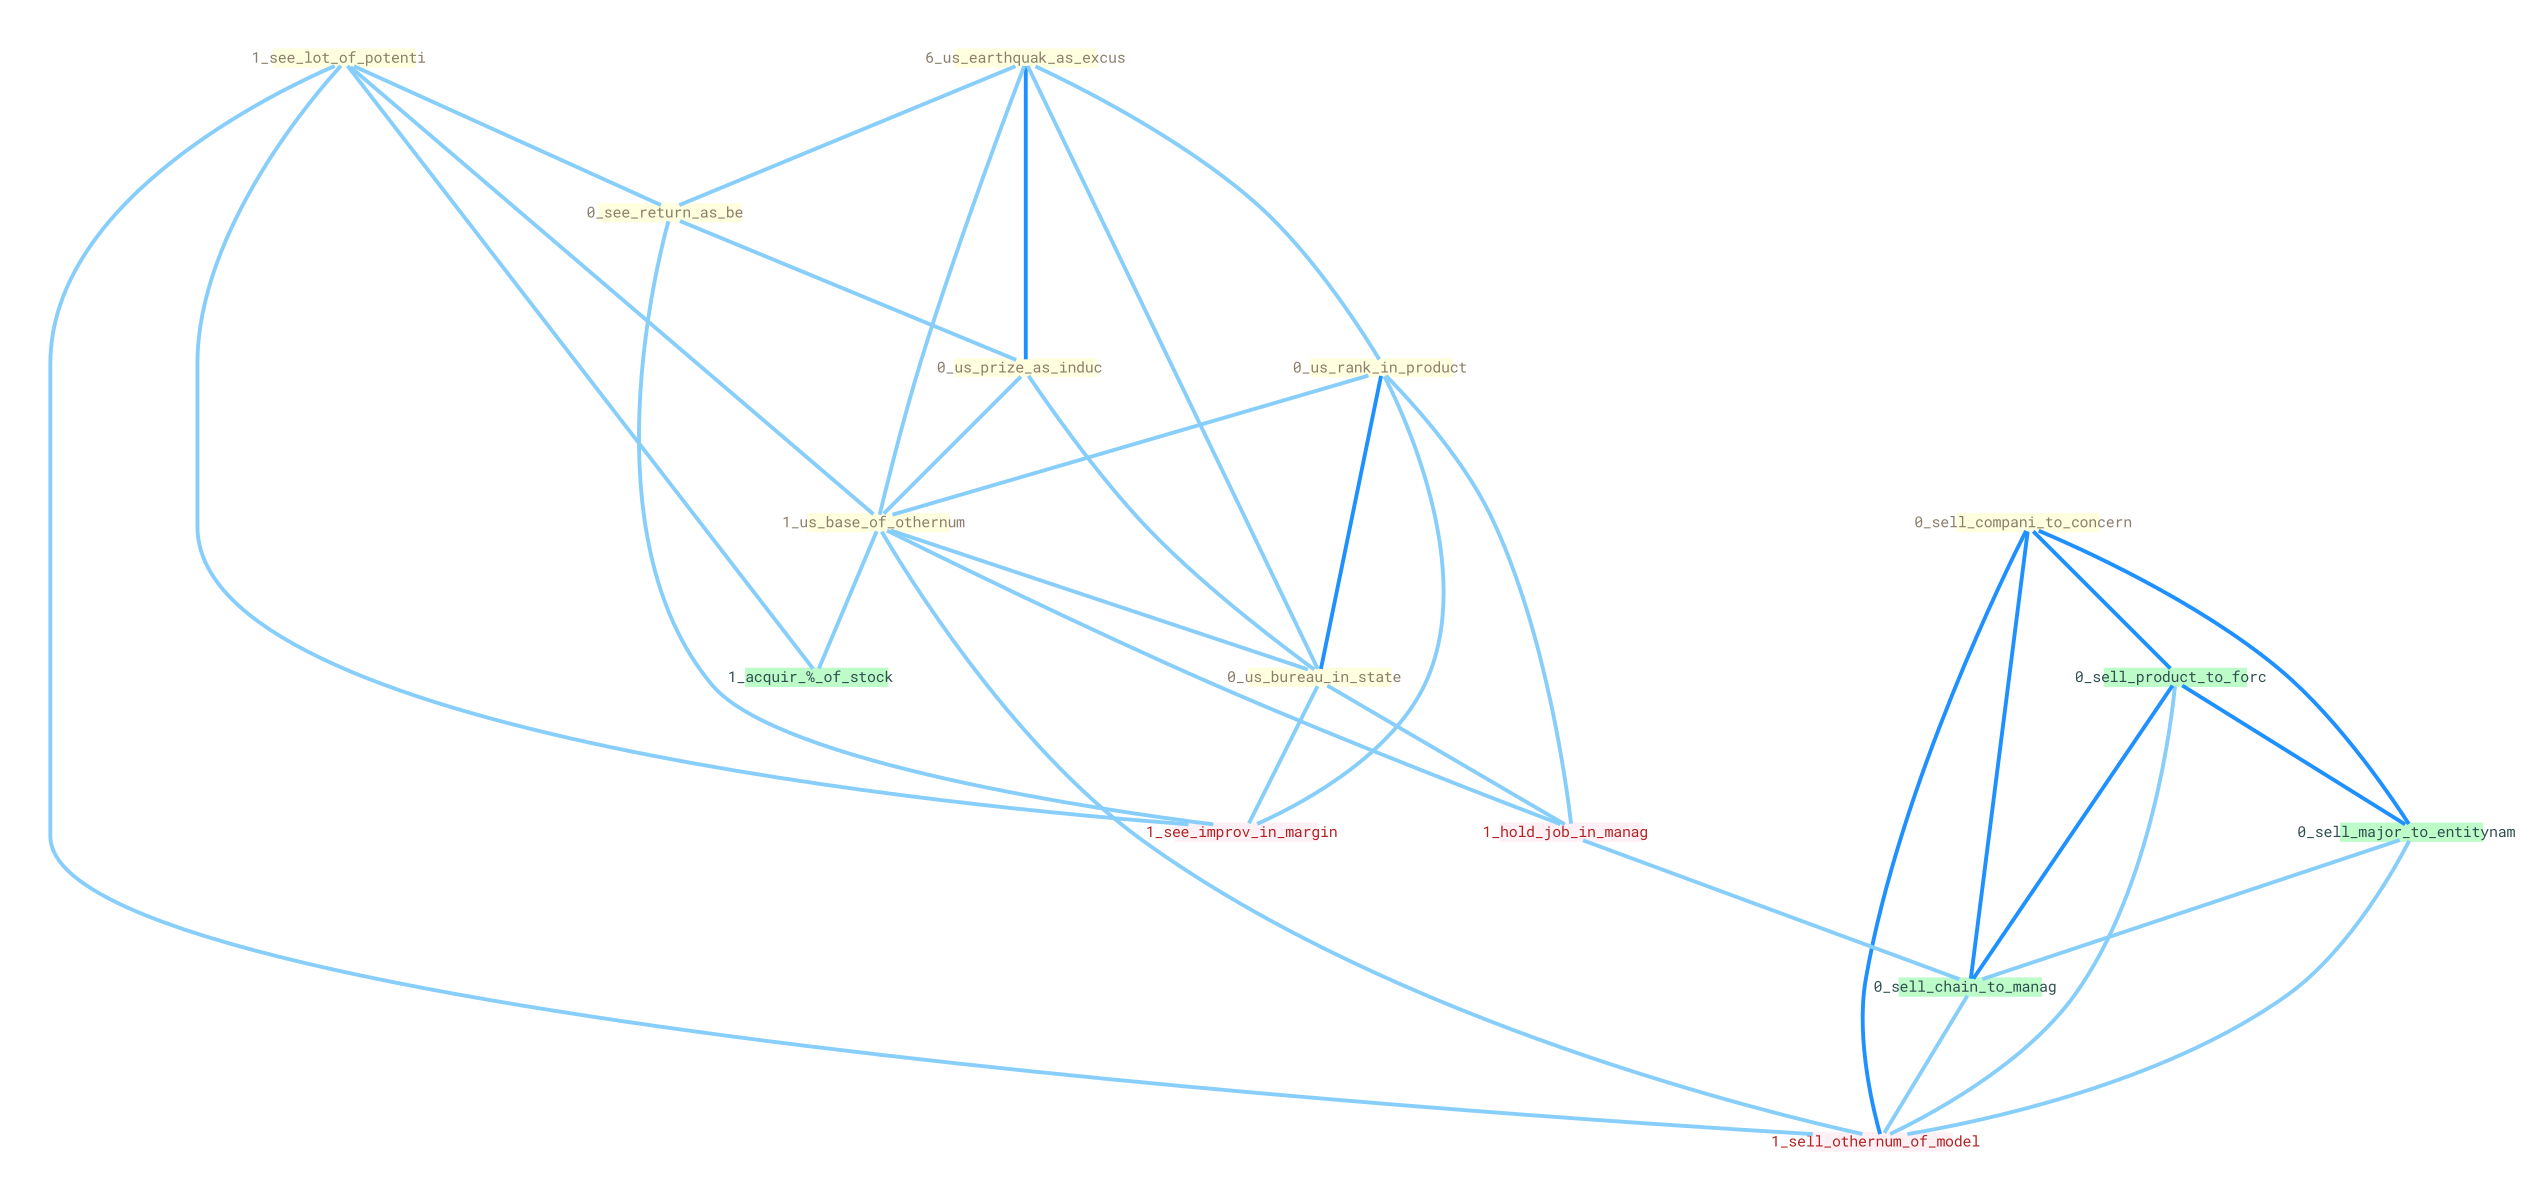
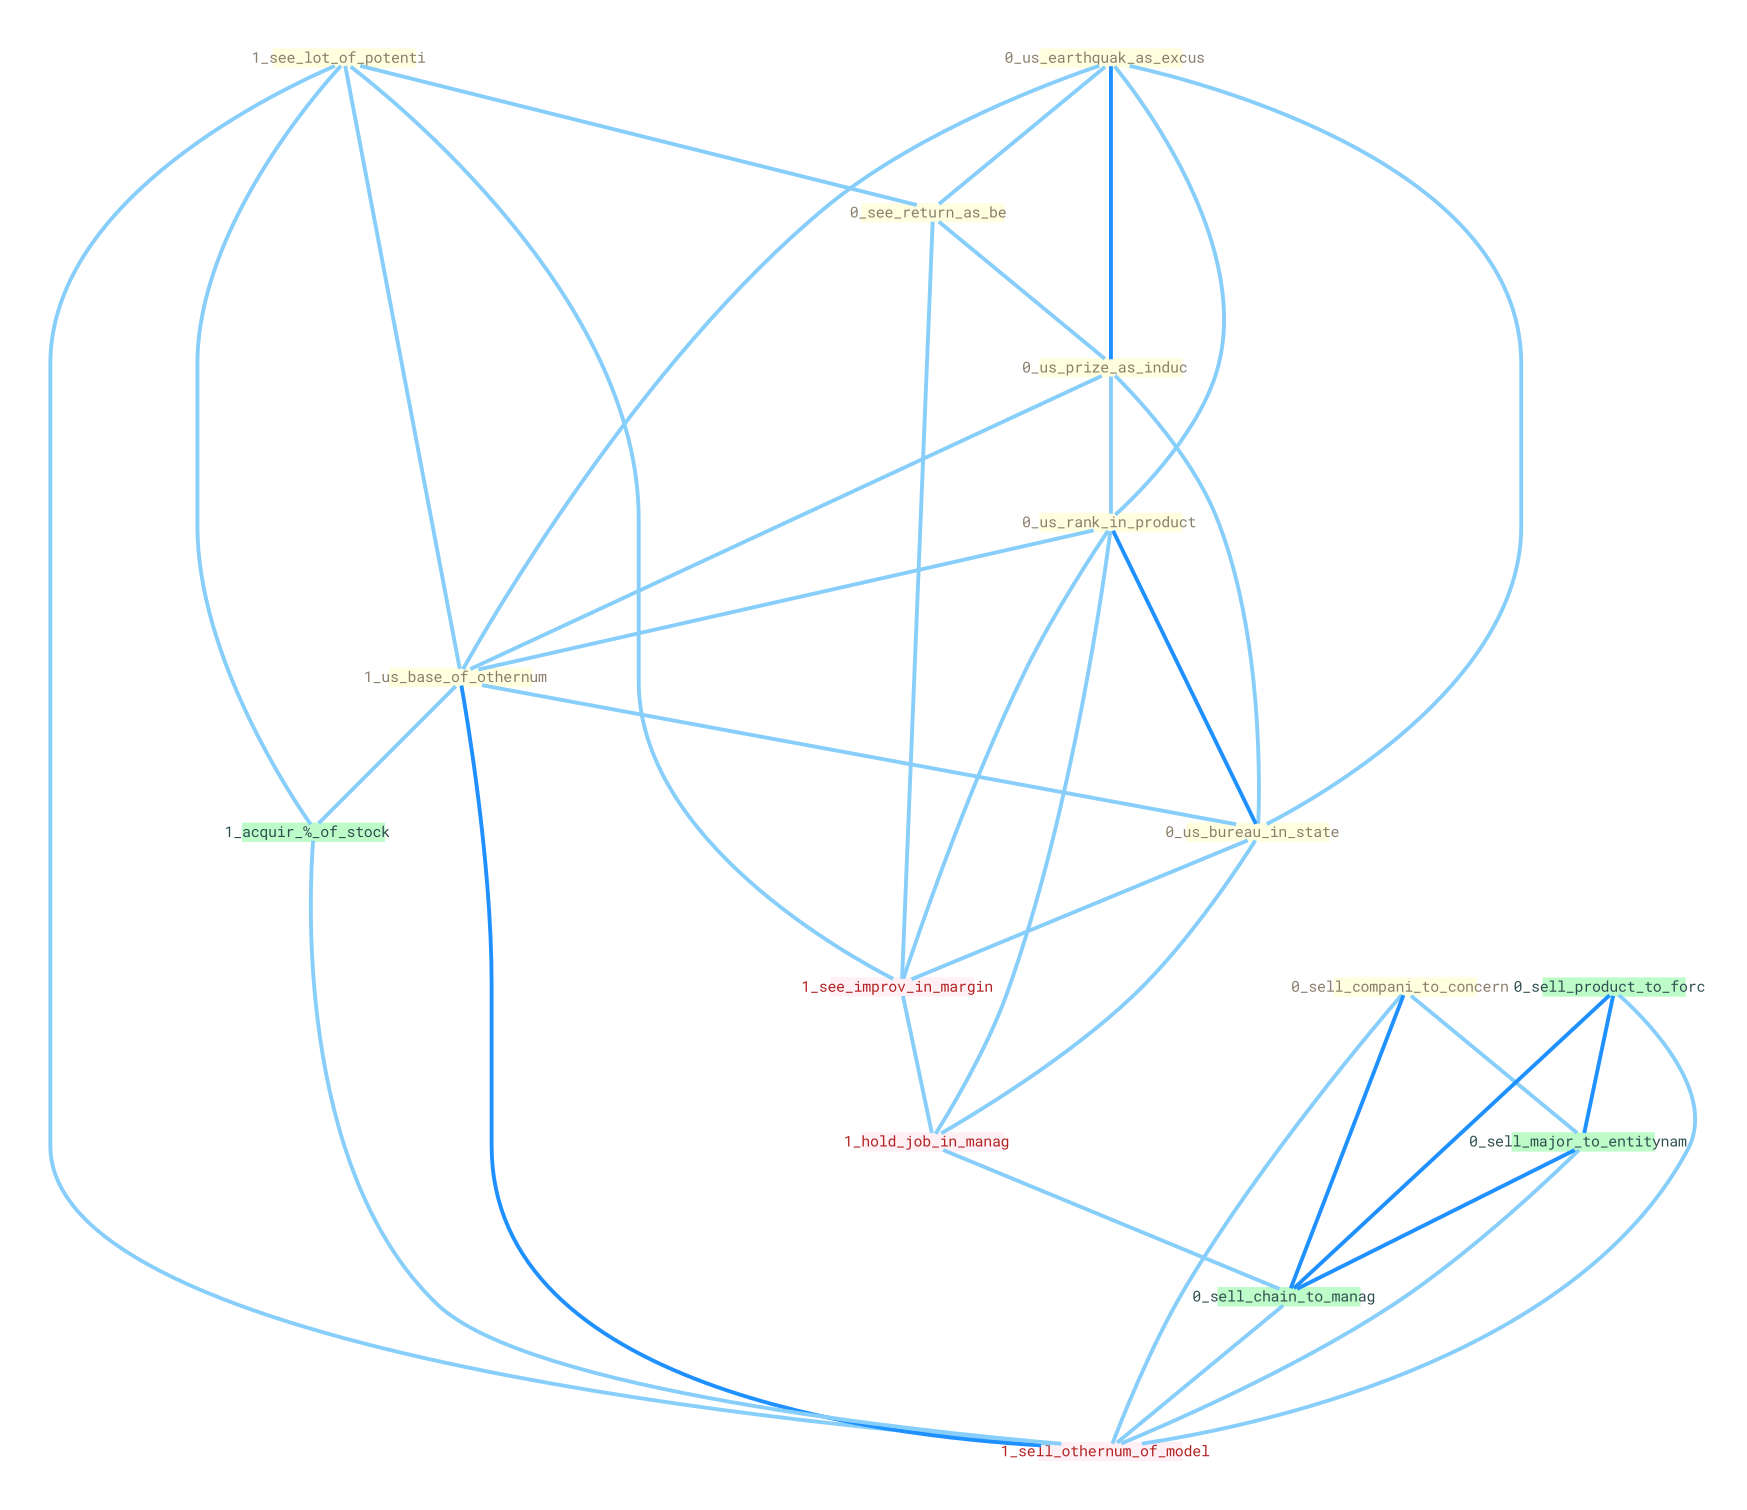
node "6_us_earthquak_as_excus": label "6_us_earthquak_as_excus" -> "0_us_earthquak_as_excus"
edge "0_us_prize_as_induc" -- "0_us_rank_in_product": added
edge "0_sell_compani_to_concern" -- "0_sell_product_to_forc": removed
edge "0_sell_compani_to_concern" -- "0_sell_major_to_entitynam": color #1e90ff -> #87cefa
edge "1_us_base_of_othernum" -- "1_hold_job_in_manag": now "1_see_improv_in_margin" -- "1_hold_job_in_manag"
edge "0_sell_compani_to_concern" -- "1_sell_othernum_of_model": color #1e90ff -> #87cefa
edge "0_sell_major_to_entitynam" -- "0_sell_chain_to_manag": color #87cefa -> #1e90ff
edge "1_us_base_of_othernum" -- "1_sell_othernum_of_model": color #87cefa -> #1e90ff
edge "1_acquir_%_of_stock" -- "1_sell_othernum_of_model": added
